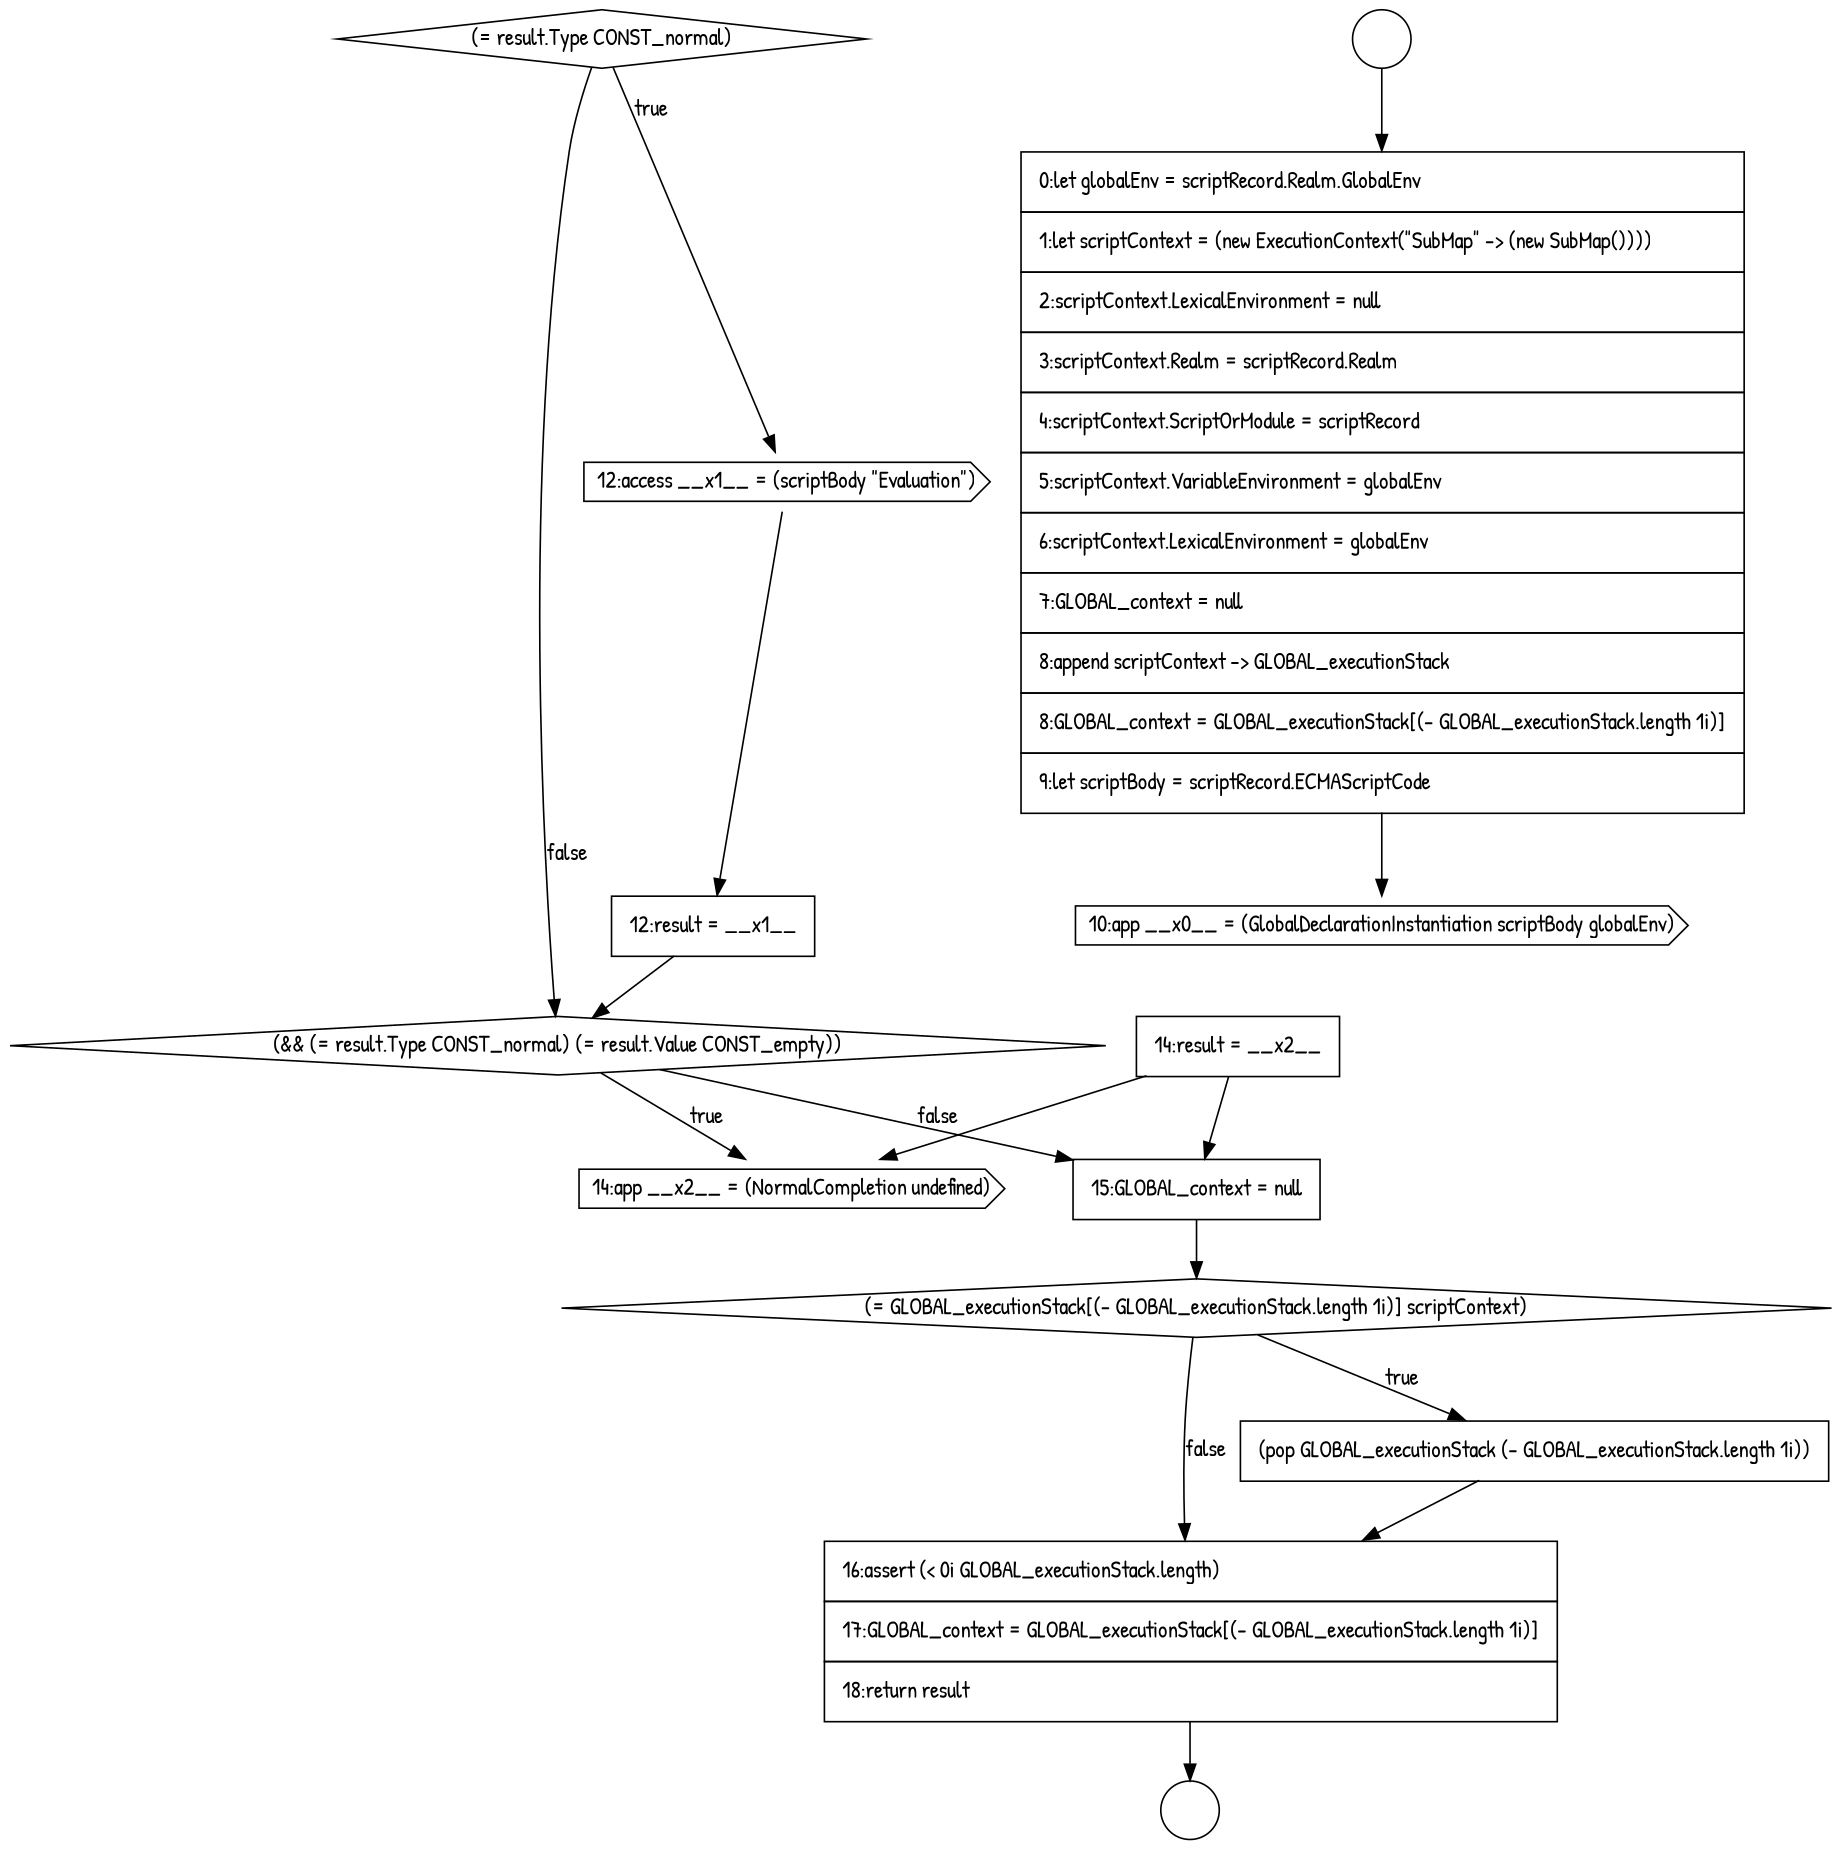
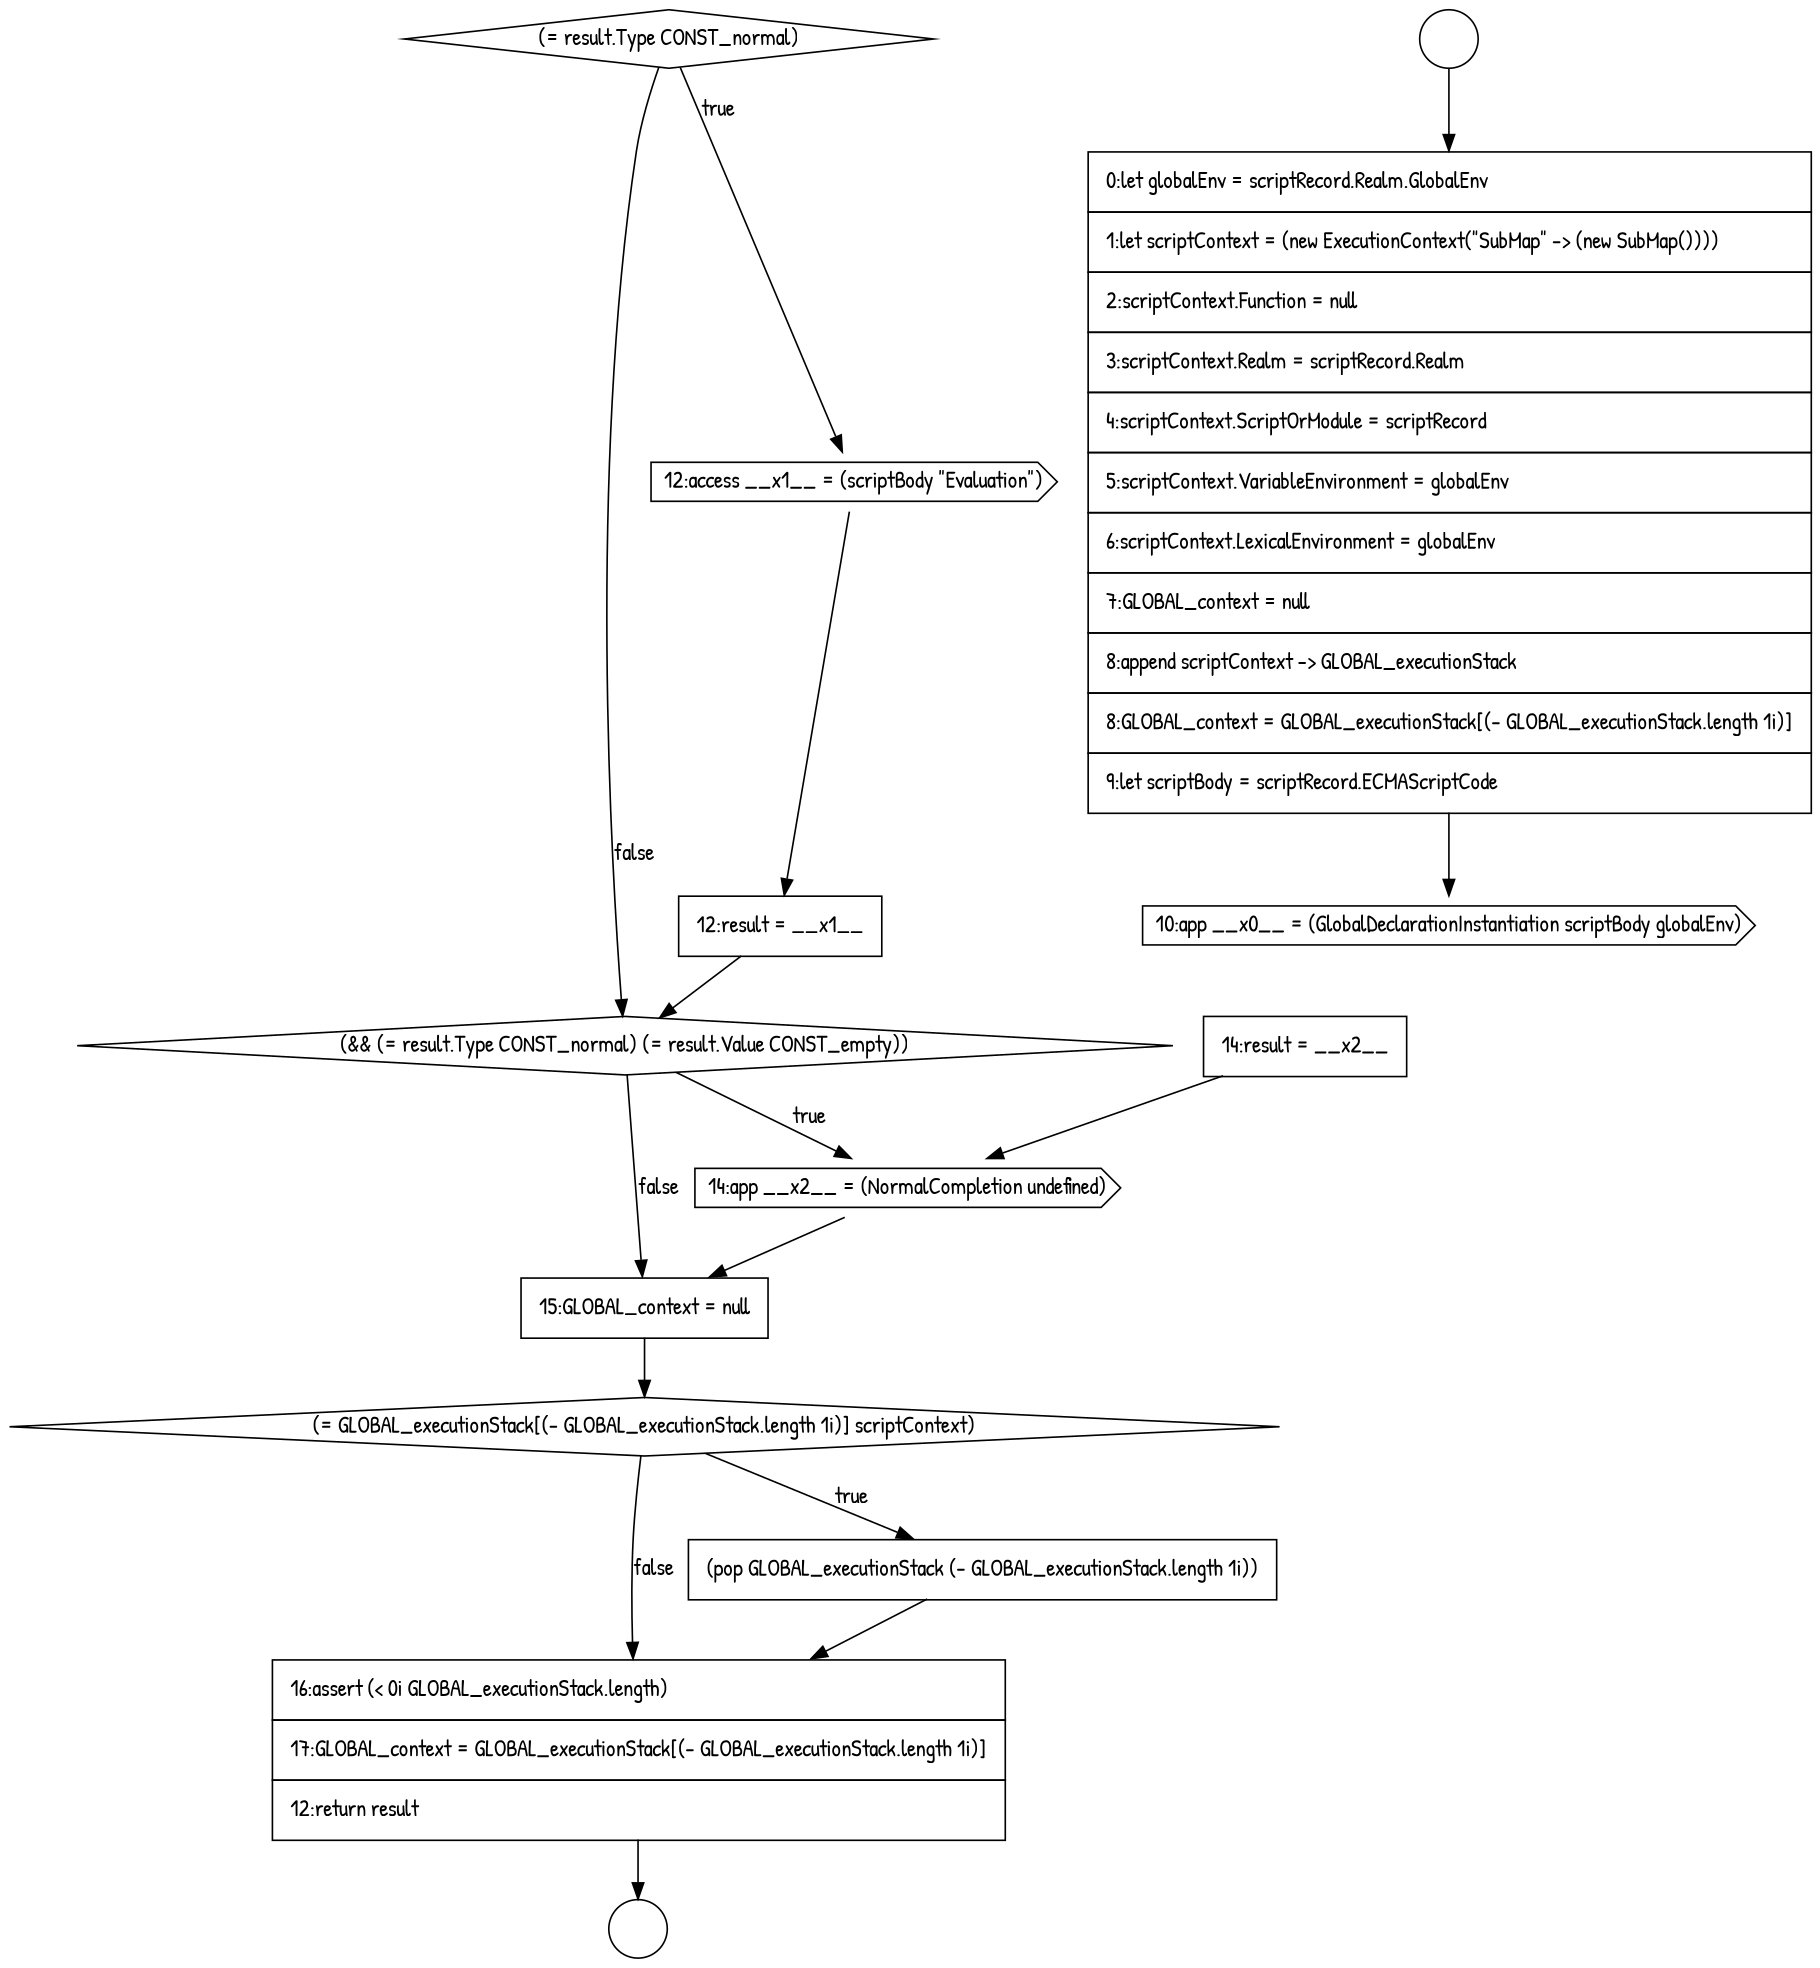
node "0:let globalEnv = scriptRecord.Realm.GlobalEnv": text "2:scriptContext.LexicalEnvironment = null" -> "2:scriptContext.Function = null"
edge "14:result = __x2__" -> "15:GLOBAL_context = null": now "14:app __x2__ = (NormalCompletion undefined)" -> "15:GLOBAL_context = null"
node "16:assert (< 0i GLOBAL_executionStack.length)": text "18:return result" -> "12:return result"
